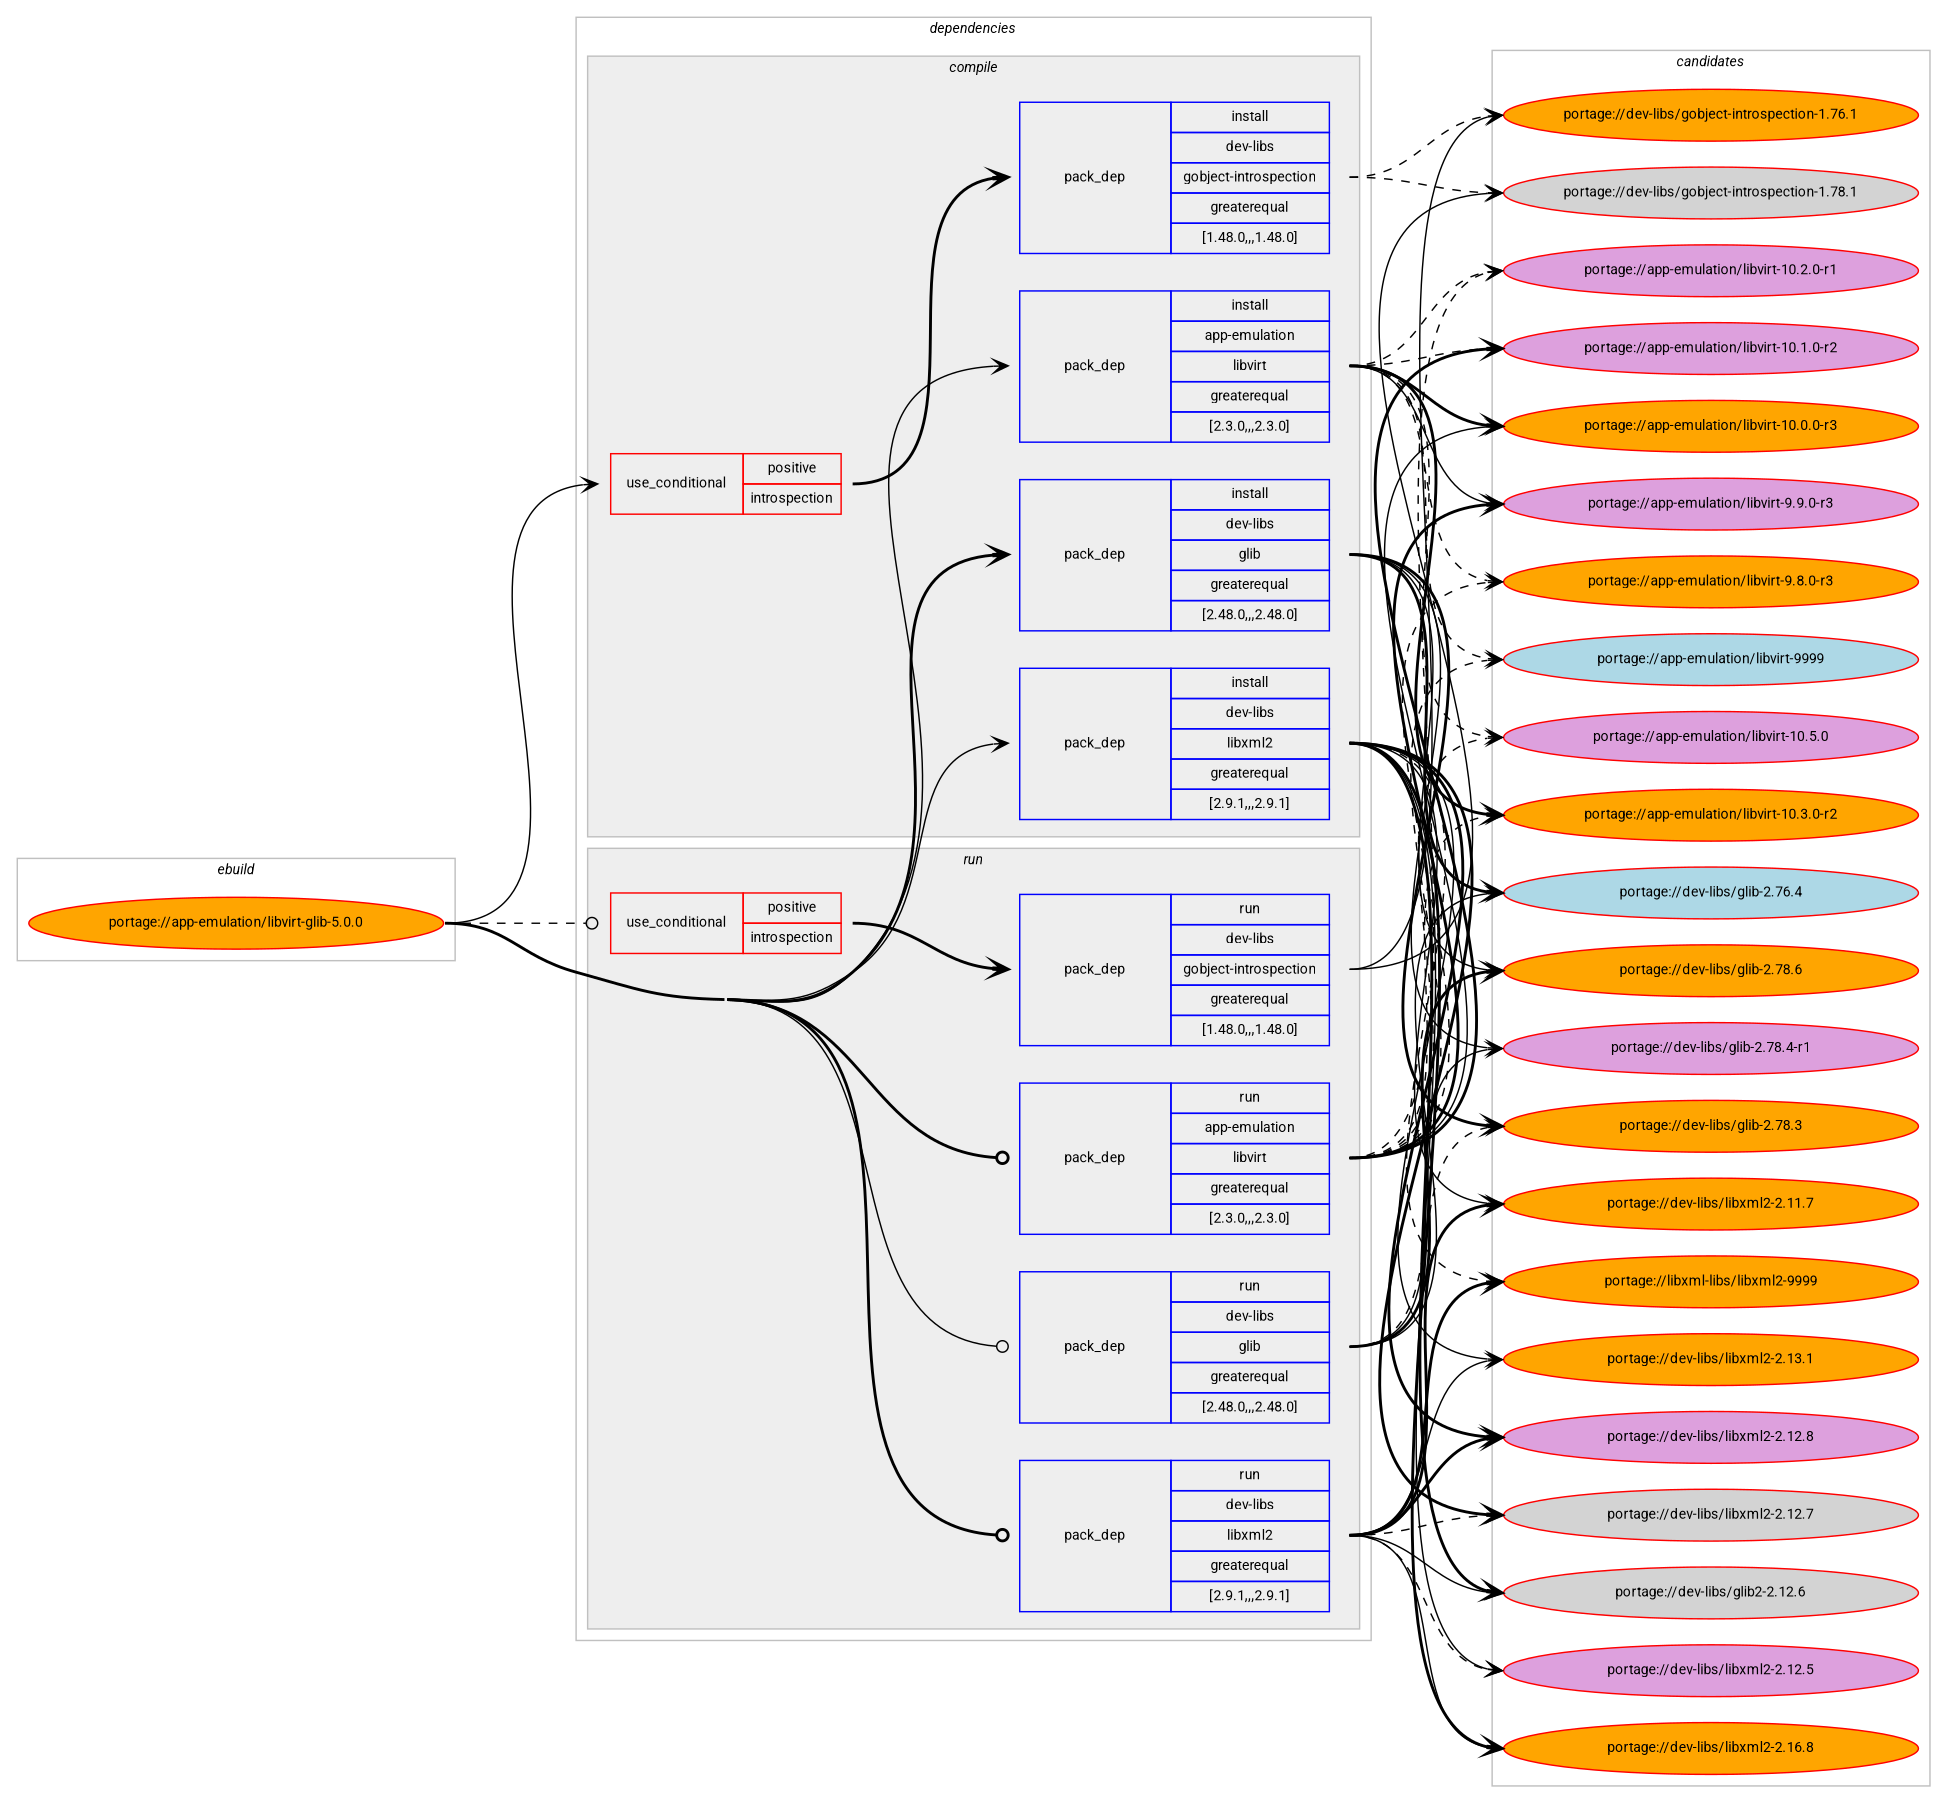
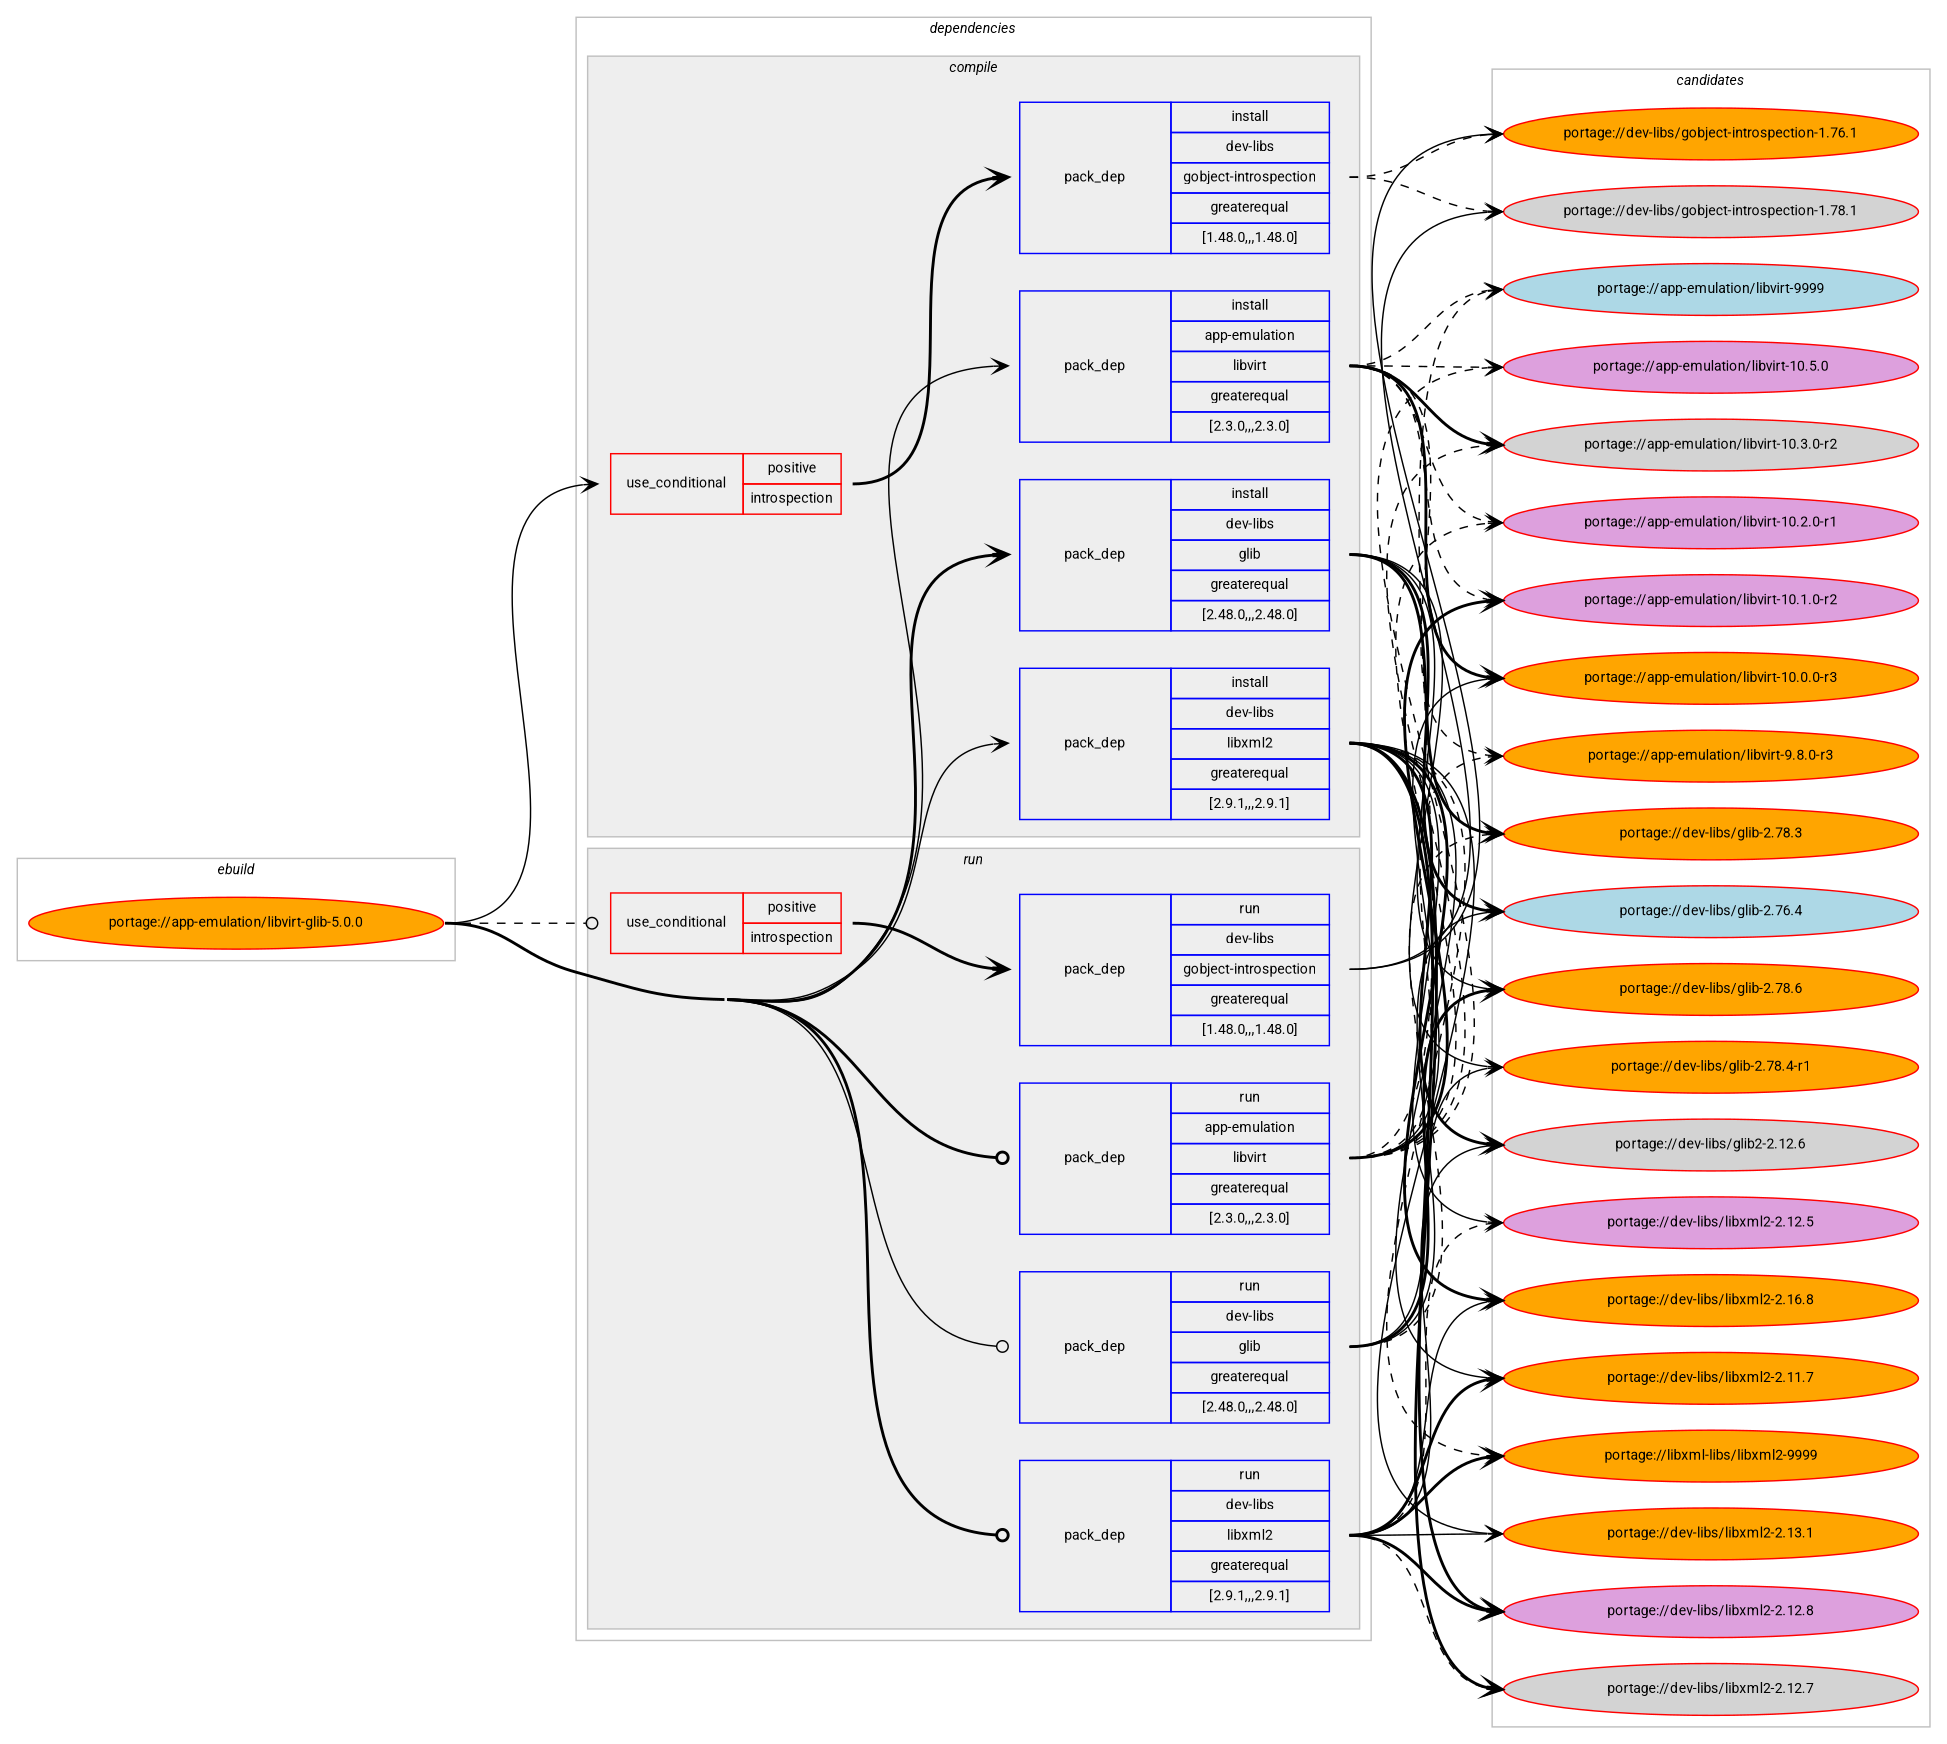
node "portage://app-emulation/libvirt-9.9.0-r3": removed
node "portage://app-emulation/libvirt-10.3.0-r2": fillcolor orange -> lightgrey
node "portage://dev-libs/glib-2.78.4-r1": fillcolor plum -> orange
